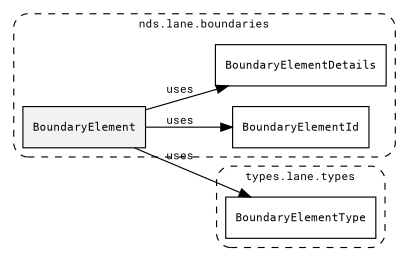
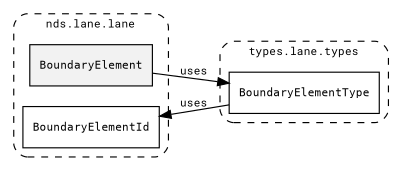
cluster "nds.lane.boundaries": label "nds.lane.boundaries" -> "nds.lane.lane"
node "BoundaryElementDetails": removed
edge "BoundaryElement" -> "BoundaryElementId": now "BoundaryElementType" -> "BoundaryElementId"
